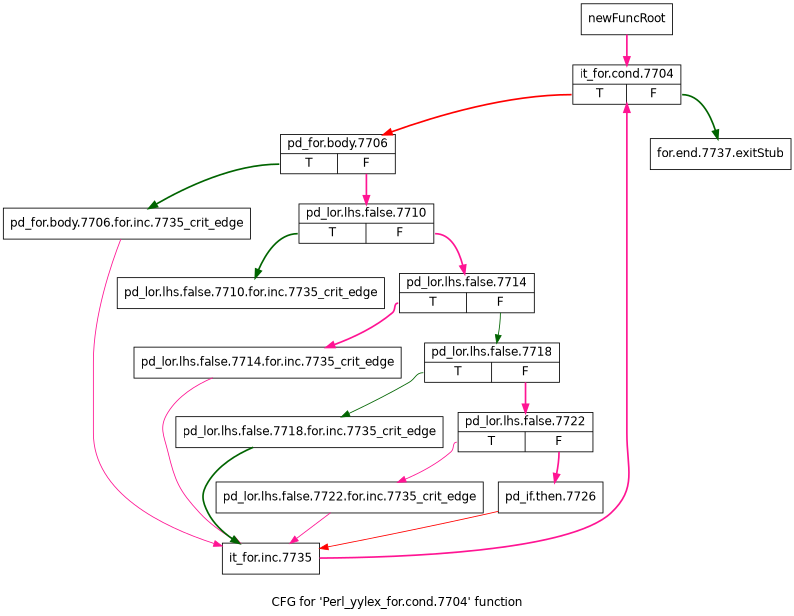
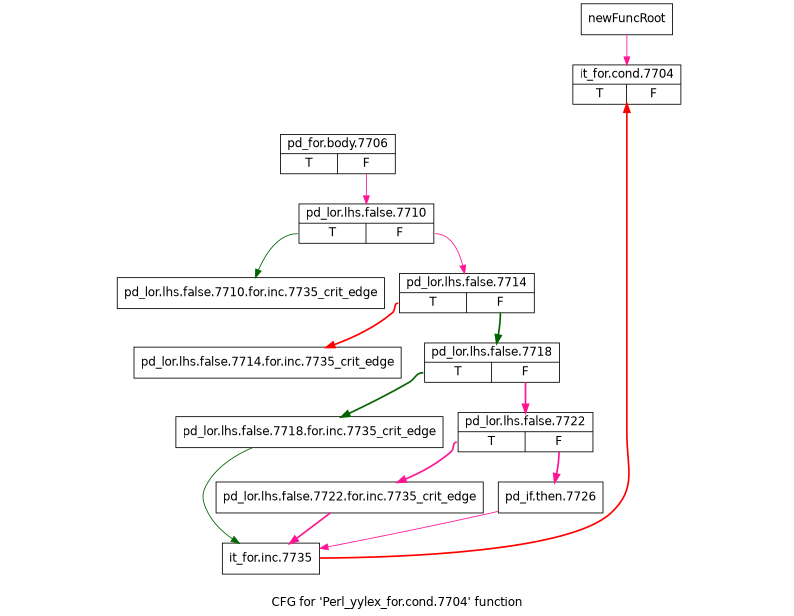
edge "newFuncRoot" -> "it_for.cond.7704": style bold -> solid
edge "it_for.cond.7704" -> "pd_for.body.7706": removed
node "for.end.7737.exitStub": removed
edge "pd_for.body.7706" -> "pd_lor.lhs.false.7710": style bold -> solid
node "pd_for.body.7706.for.inc.7735_crit_edge": removed
edge "pd_lor.lhs.false.7710" -> "pd_lor.lhs.false.7714": style bold -> solid
edge "pd_lor.lhs.false.7710" -> "pd_lor.lhs.false.7710.for.inc.7735_crit_edge": style bold -> solid
edge "pd_lor.lhs.false.7714" -> "pd_lor.lhs.false.7718": style solid -> bold
edge "pd_lor.lhs.false.7714" -> "pd_lor.lhs.false.7714.for.inc.7735_crit_edge": color deeppink -> red
edge "pd_lor.lhs.false.7718" -> "pd_lor.lhs.false.7718.for.inc.7735_crit_edge": style solid -> bold
edge "pd_lor.lhs.false.7714.for.inc.7735_crit_edge" -> "it_for.inc.7735": removed
edge "pd_lor.lhs.false.7722" -> "pd_lor.lhs.false.7722.for.inc.7735_crit_edge": style solid -> bold
edge "it_for.inc.7735" -> "it_for.cond.7704": color deeppink -> red
edge "pd_lor.lhs.false.7718.for.inc.7735_crit_edge" -> "it_for.inc.7735": style bold -> solid
edge "pd_lor.lhs.false.7722.for.inc.7735_crit_edge" -> "it_for.inc.7735": style solid -> bold
edge "pd_if.then.7726" -> "it_for.inc.7735": color red -> deeppink
